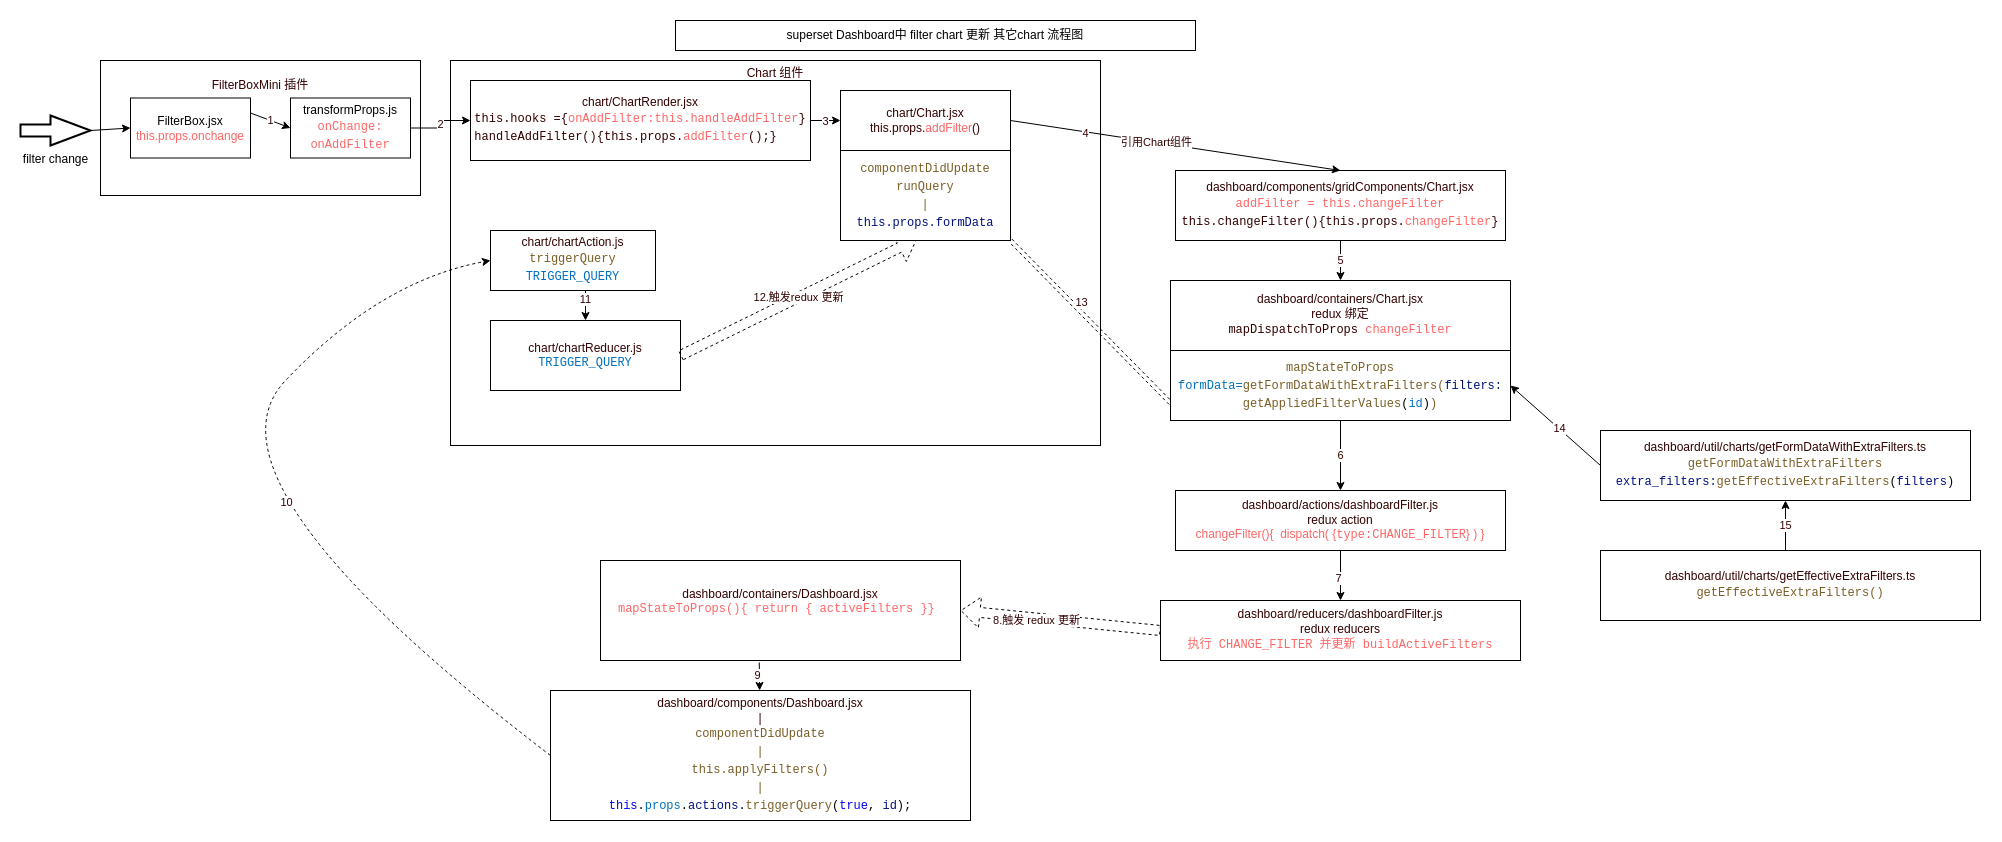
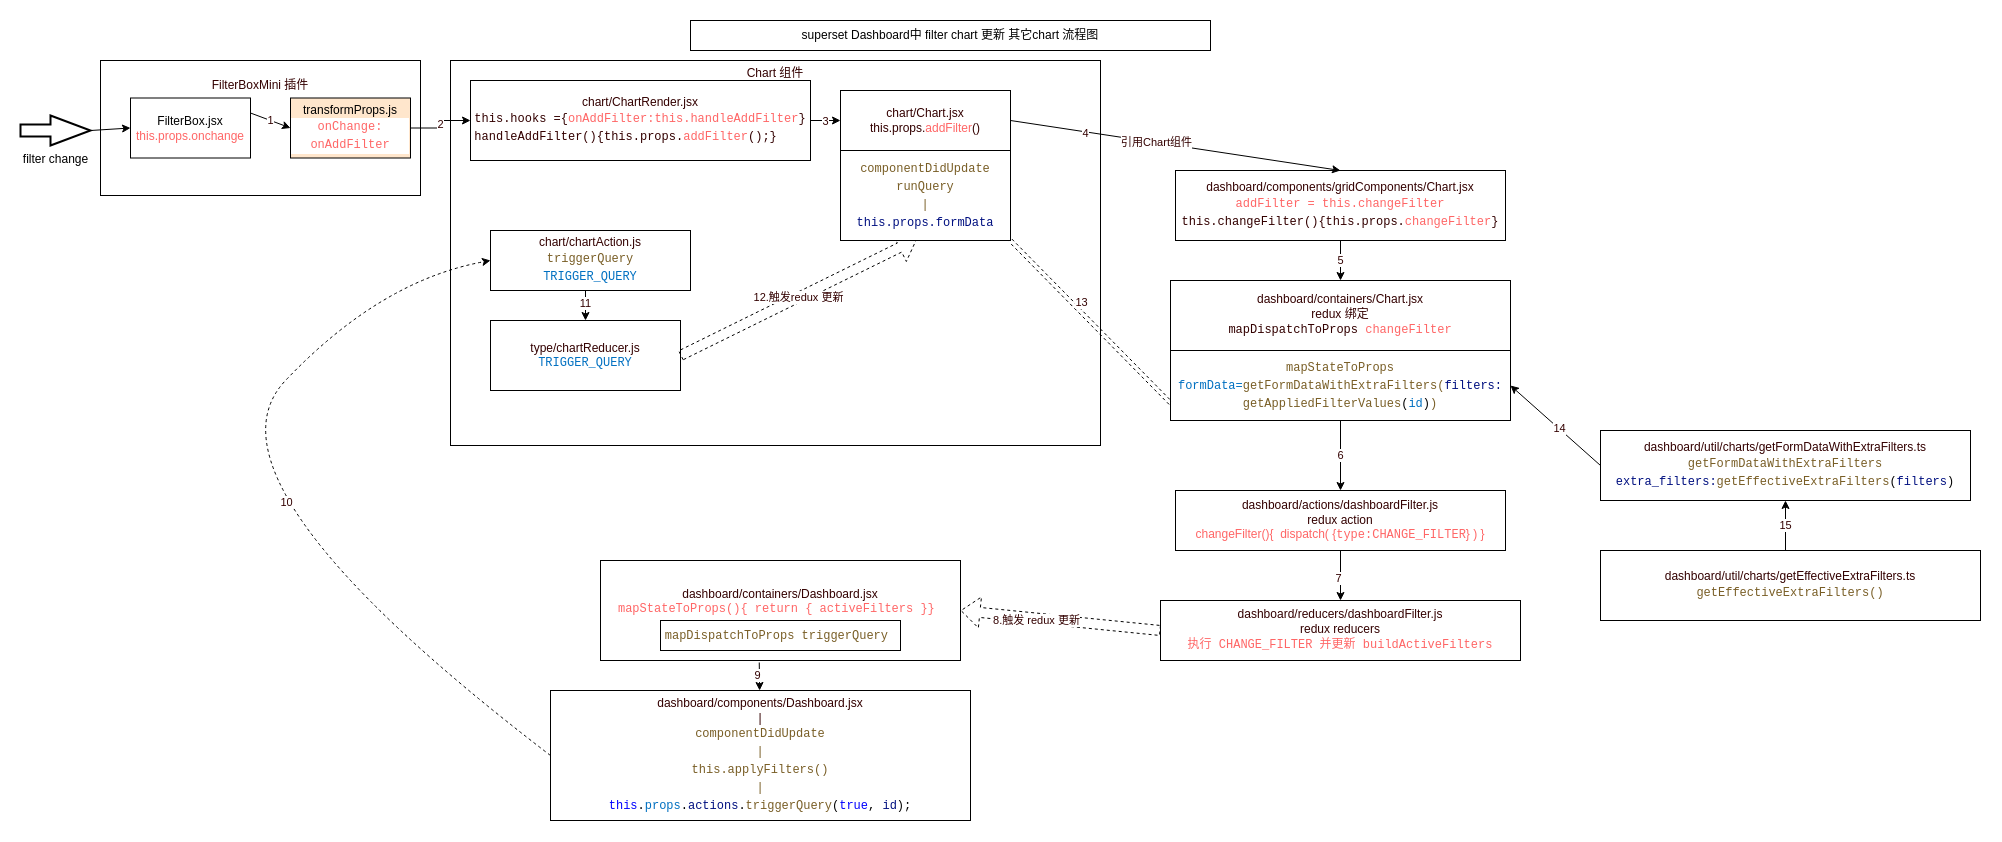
node "superset Dashboard中 filter chart 更新 其它chart 流程图": moved (936, 36) -> (951, 36)
node "transformProps.js onChange: onAddFilter": fillcolor #ffffff -> #ffe6cc
node "chart/chartAction.js triggerQuery TRIGGER_QUERY": size 165x60 -> 200x60
node "chart/chartReducer.js TRIGGER_QUERY": label "chart/chartReducer.js TRIGGER_QUERY" -> "type/chartReducer.js TRIGGER_QUERY"
node "mapDispatchToProps triggerQuery": added
